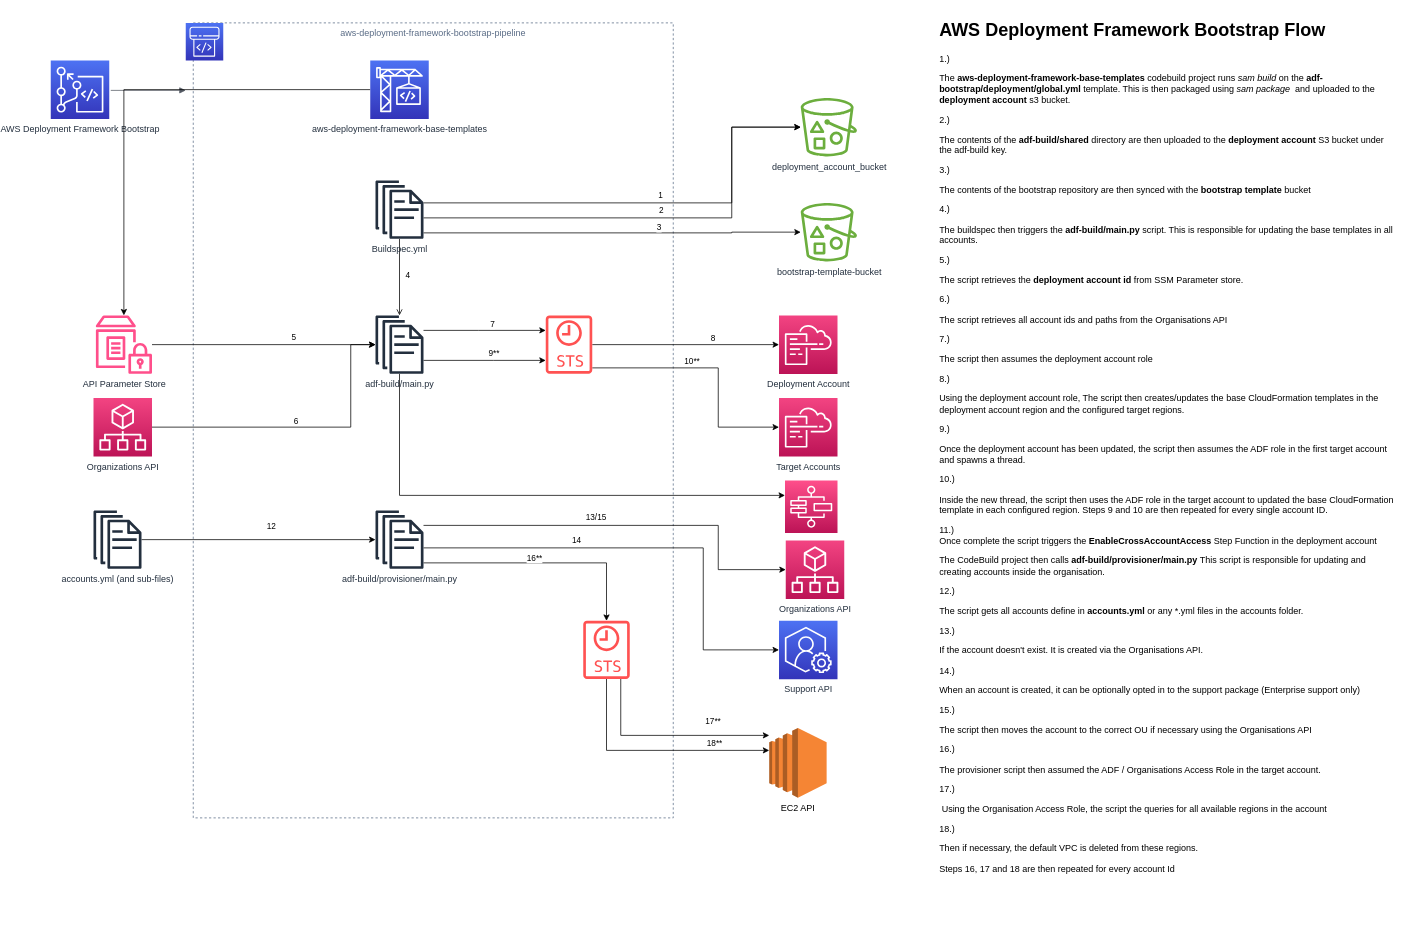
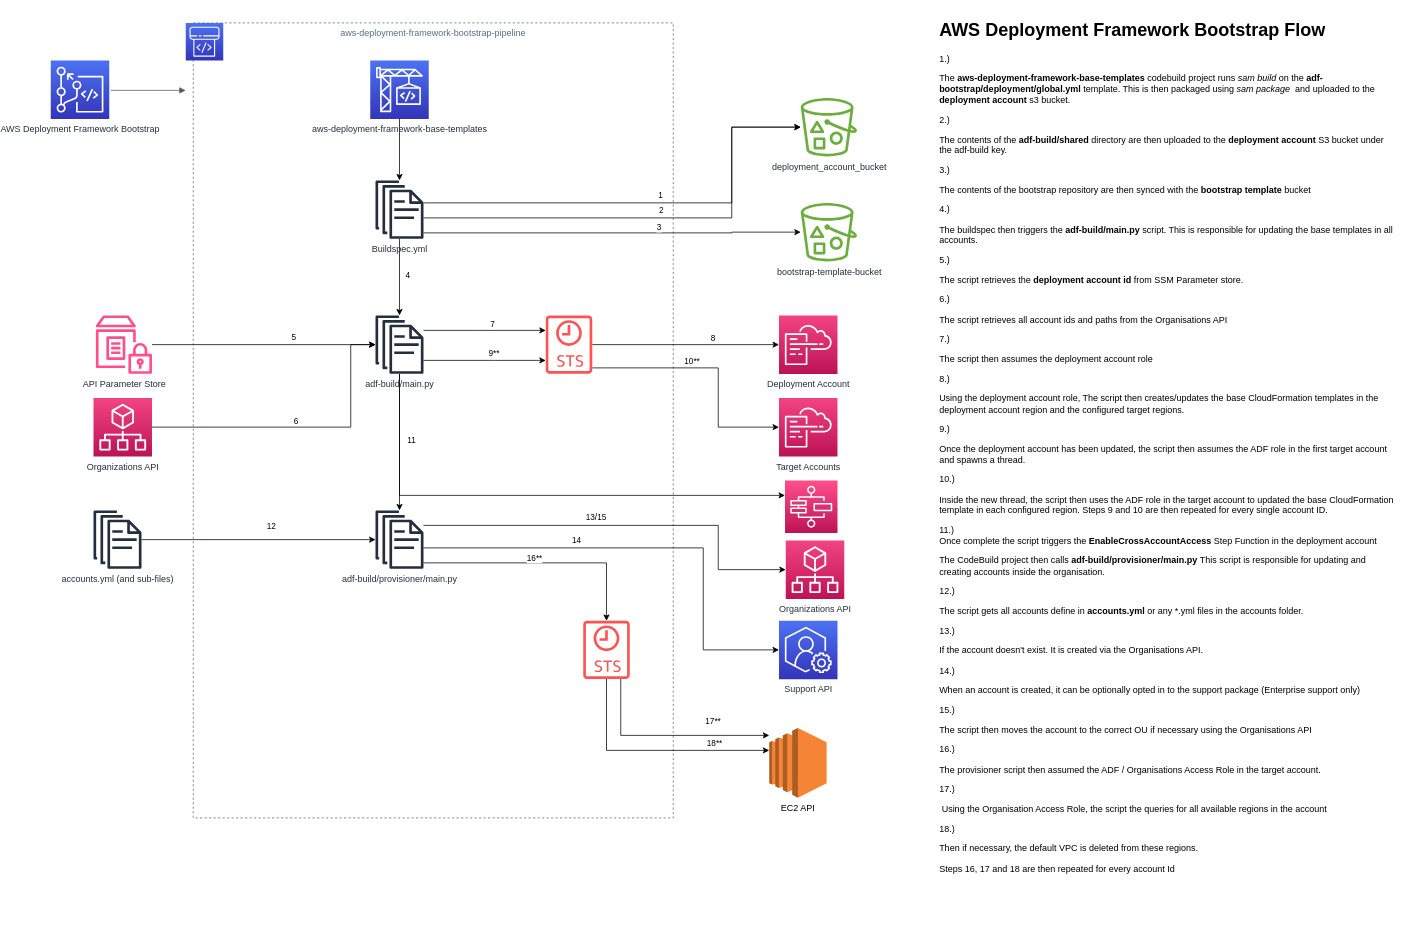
edge "aws-deployment-framework-base-templates" -> "API Parameter Store": now "aws-deployment-framework-base-templates" -> "Buildspec.yml"
edge "Buildspec.yml" -> "adf-build/main.py": arrowhead open -> classic
edge "adf-build/main.py" -> "adf-build/provisioner/main.py": added, label "11"
